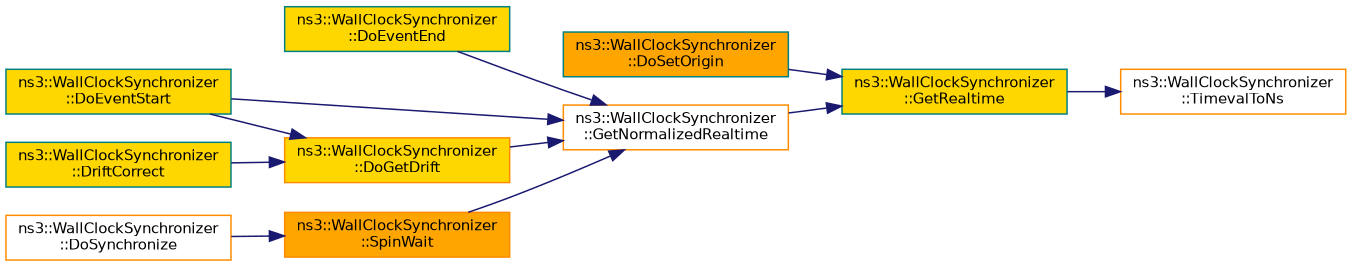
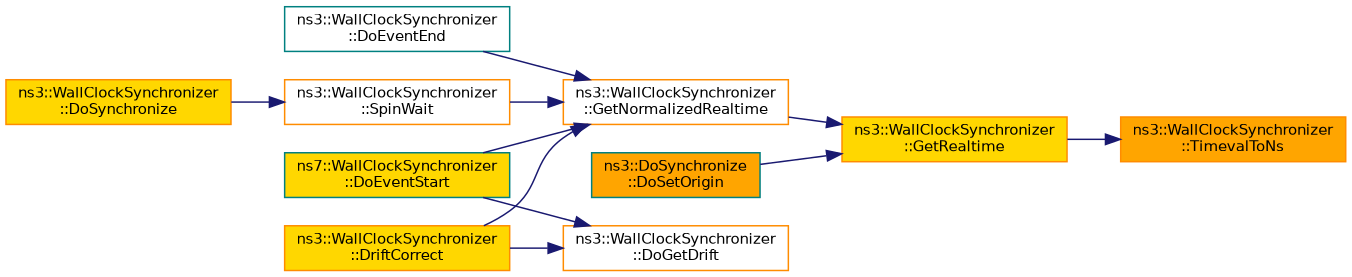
node "ns3::WallClockSynchronizer ::DoEventEnd": fillcolor gold -> white
node "ns3::WallClockSynchronizer ::DoSetOrigin": label "ns3::WallClockSynchronizer ::DoSetOrigin" -> "ns3::DoSynchronize ::DoSetOrigin"
node "ns3::WallClockSynchronizer ::DoEventStart": label "ns3::WallClockSynchronizer ::DoEventStart" -> "ns7::WallClockSynchronizer ::DoEventStart"
node "ns3::WallClockSynchronizer ::GetRealtime": color teal -> darkorange
node "ns3::WallClockSynchronizer ::TimevalToNs": fillcolor white -> orange
edge "ns3::WallClockSynchronizer ::DoGetDrift" -> "ns3::WallClockSynchronizer ::GetNormalizedRealtime": now "ns3::WallClockSynchronizer ::DriftCorrect" -> "ns3::WallClockSynchronizer ::GetNormalizedRealtime"
node "ns3::WallClockSynchronizer ::DoGetDrift": fillcolor gold -> white
node "ns3::WallClockSynchronizer ::DriftCorrect": color teal -> darkorange
node "ns3::WallClockSynchronizer ::SpinWait": fillcolor orange -> white
node "ns3::WallClockSynchronizer ::DoSynchronize": fillcolor white -> gold
